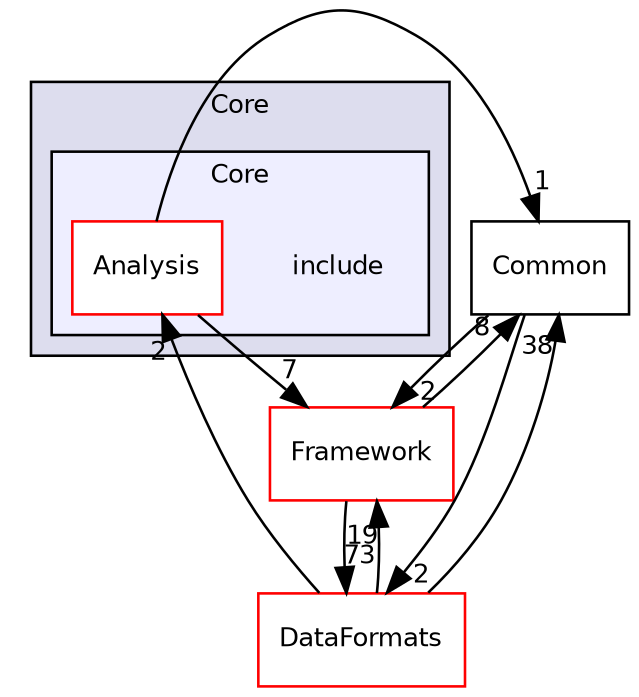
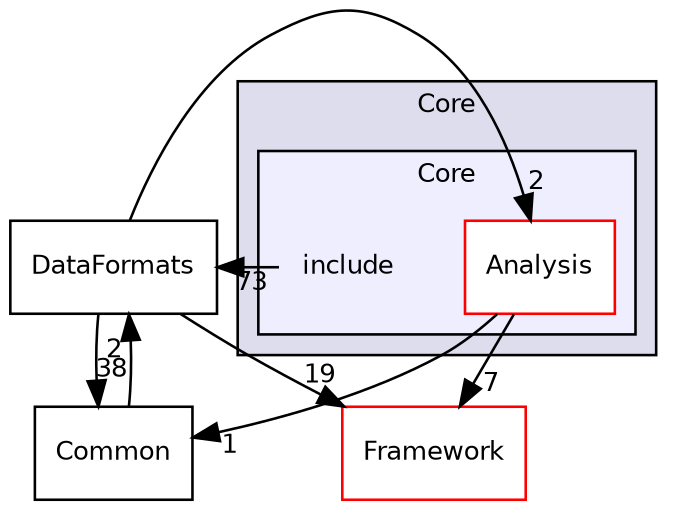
edge "Common" -> "Framework": removed
edge "Framework" -> "Common": removed
edge "Framework" -> "DataFormats": now "include" -> "DataFormats"
node "DataFormats": color red -> black
